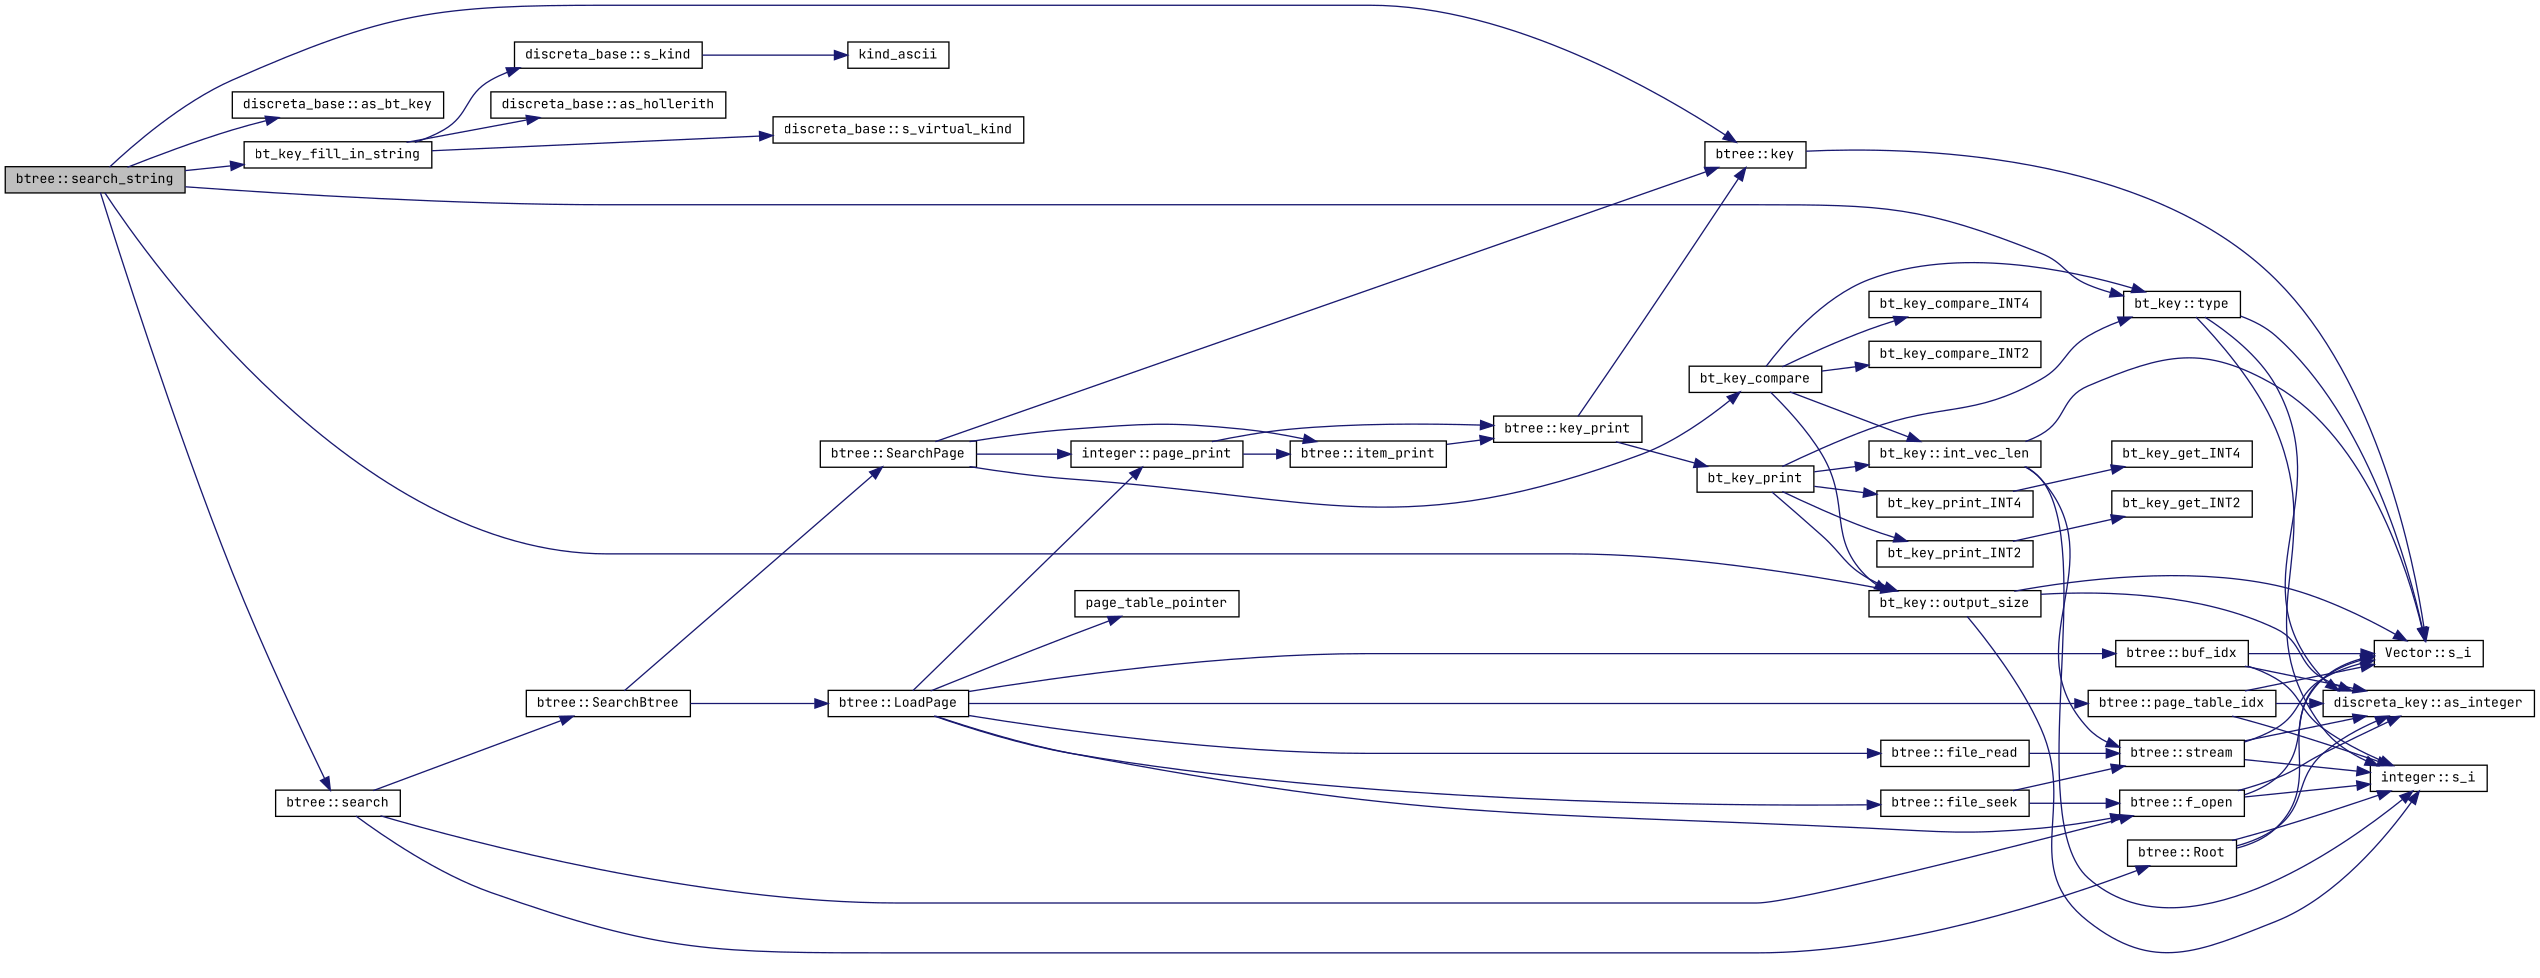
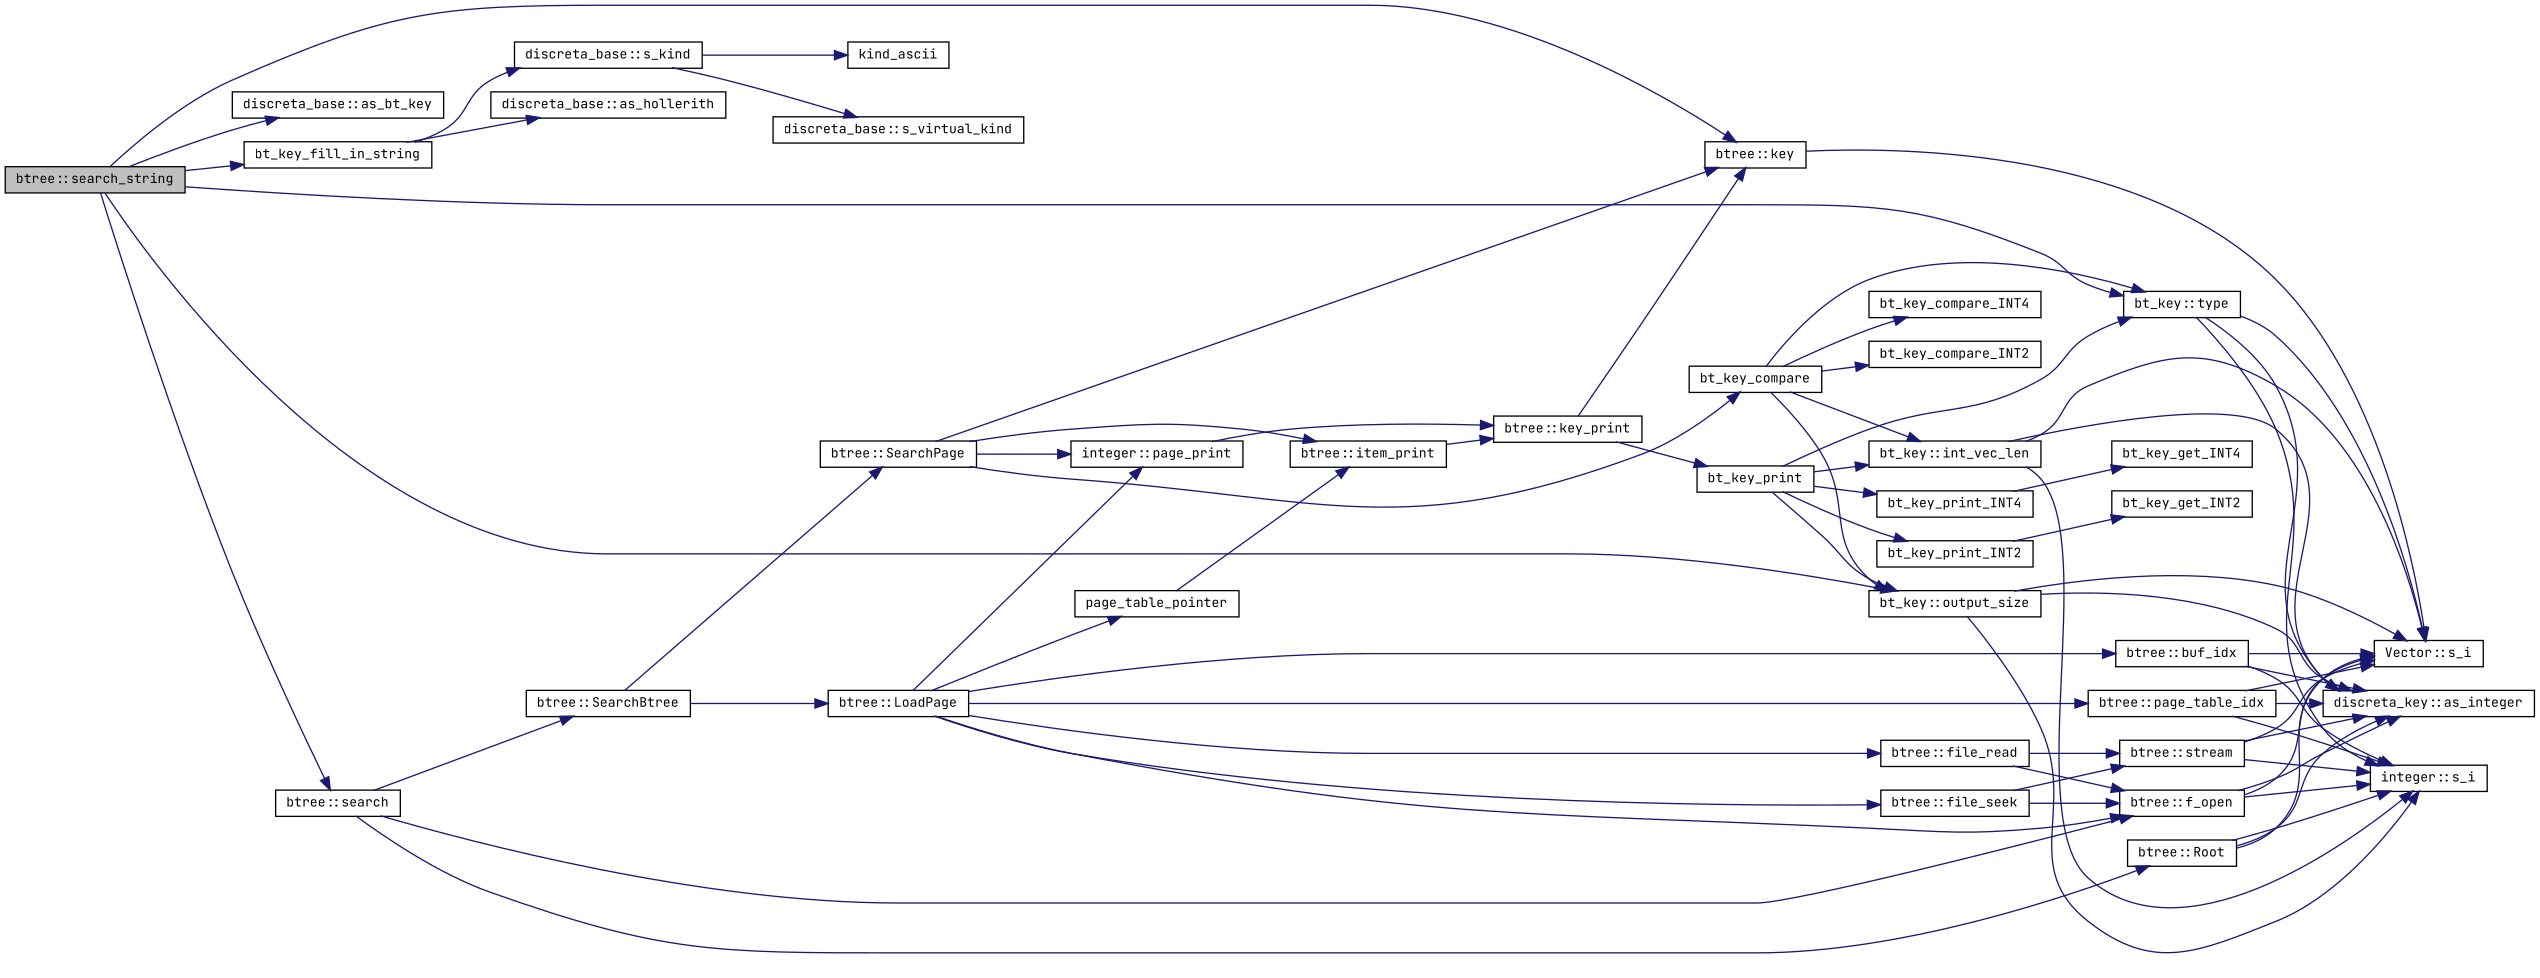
edge "bt_key_fill_in_string" -> "discreta_base::s_virtual_kind": now "discreta_base::s_kind" -> "discreta_base::s_virtual_kind"
edge "integer::page_print" -> "btree::item_print": now "page_table_pointer" -> "btree::item_print"
edge "bt_key::int_vec_len" -> "btree::stream": now "bt_key::int_vec_len" -> "discreta_key::as_integer"
edge "btree::file_read" -> "btree::f_open": added
